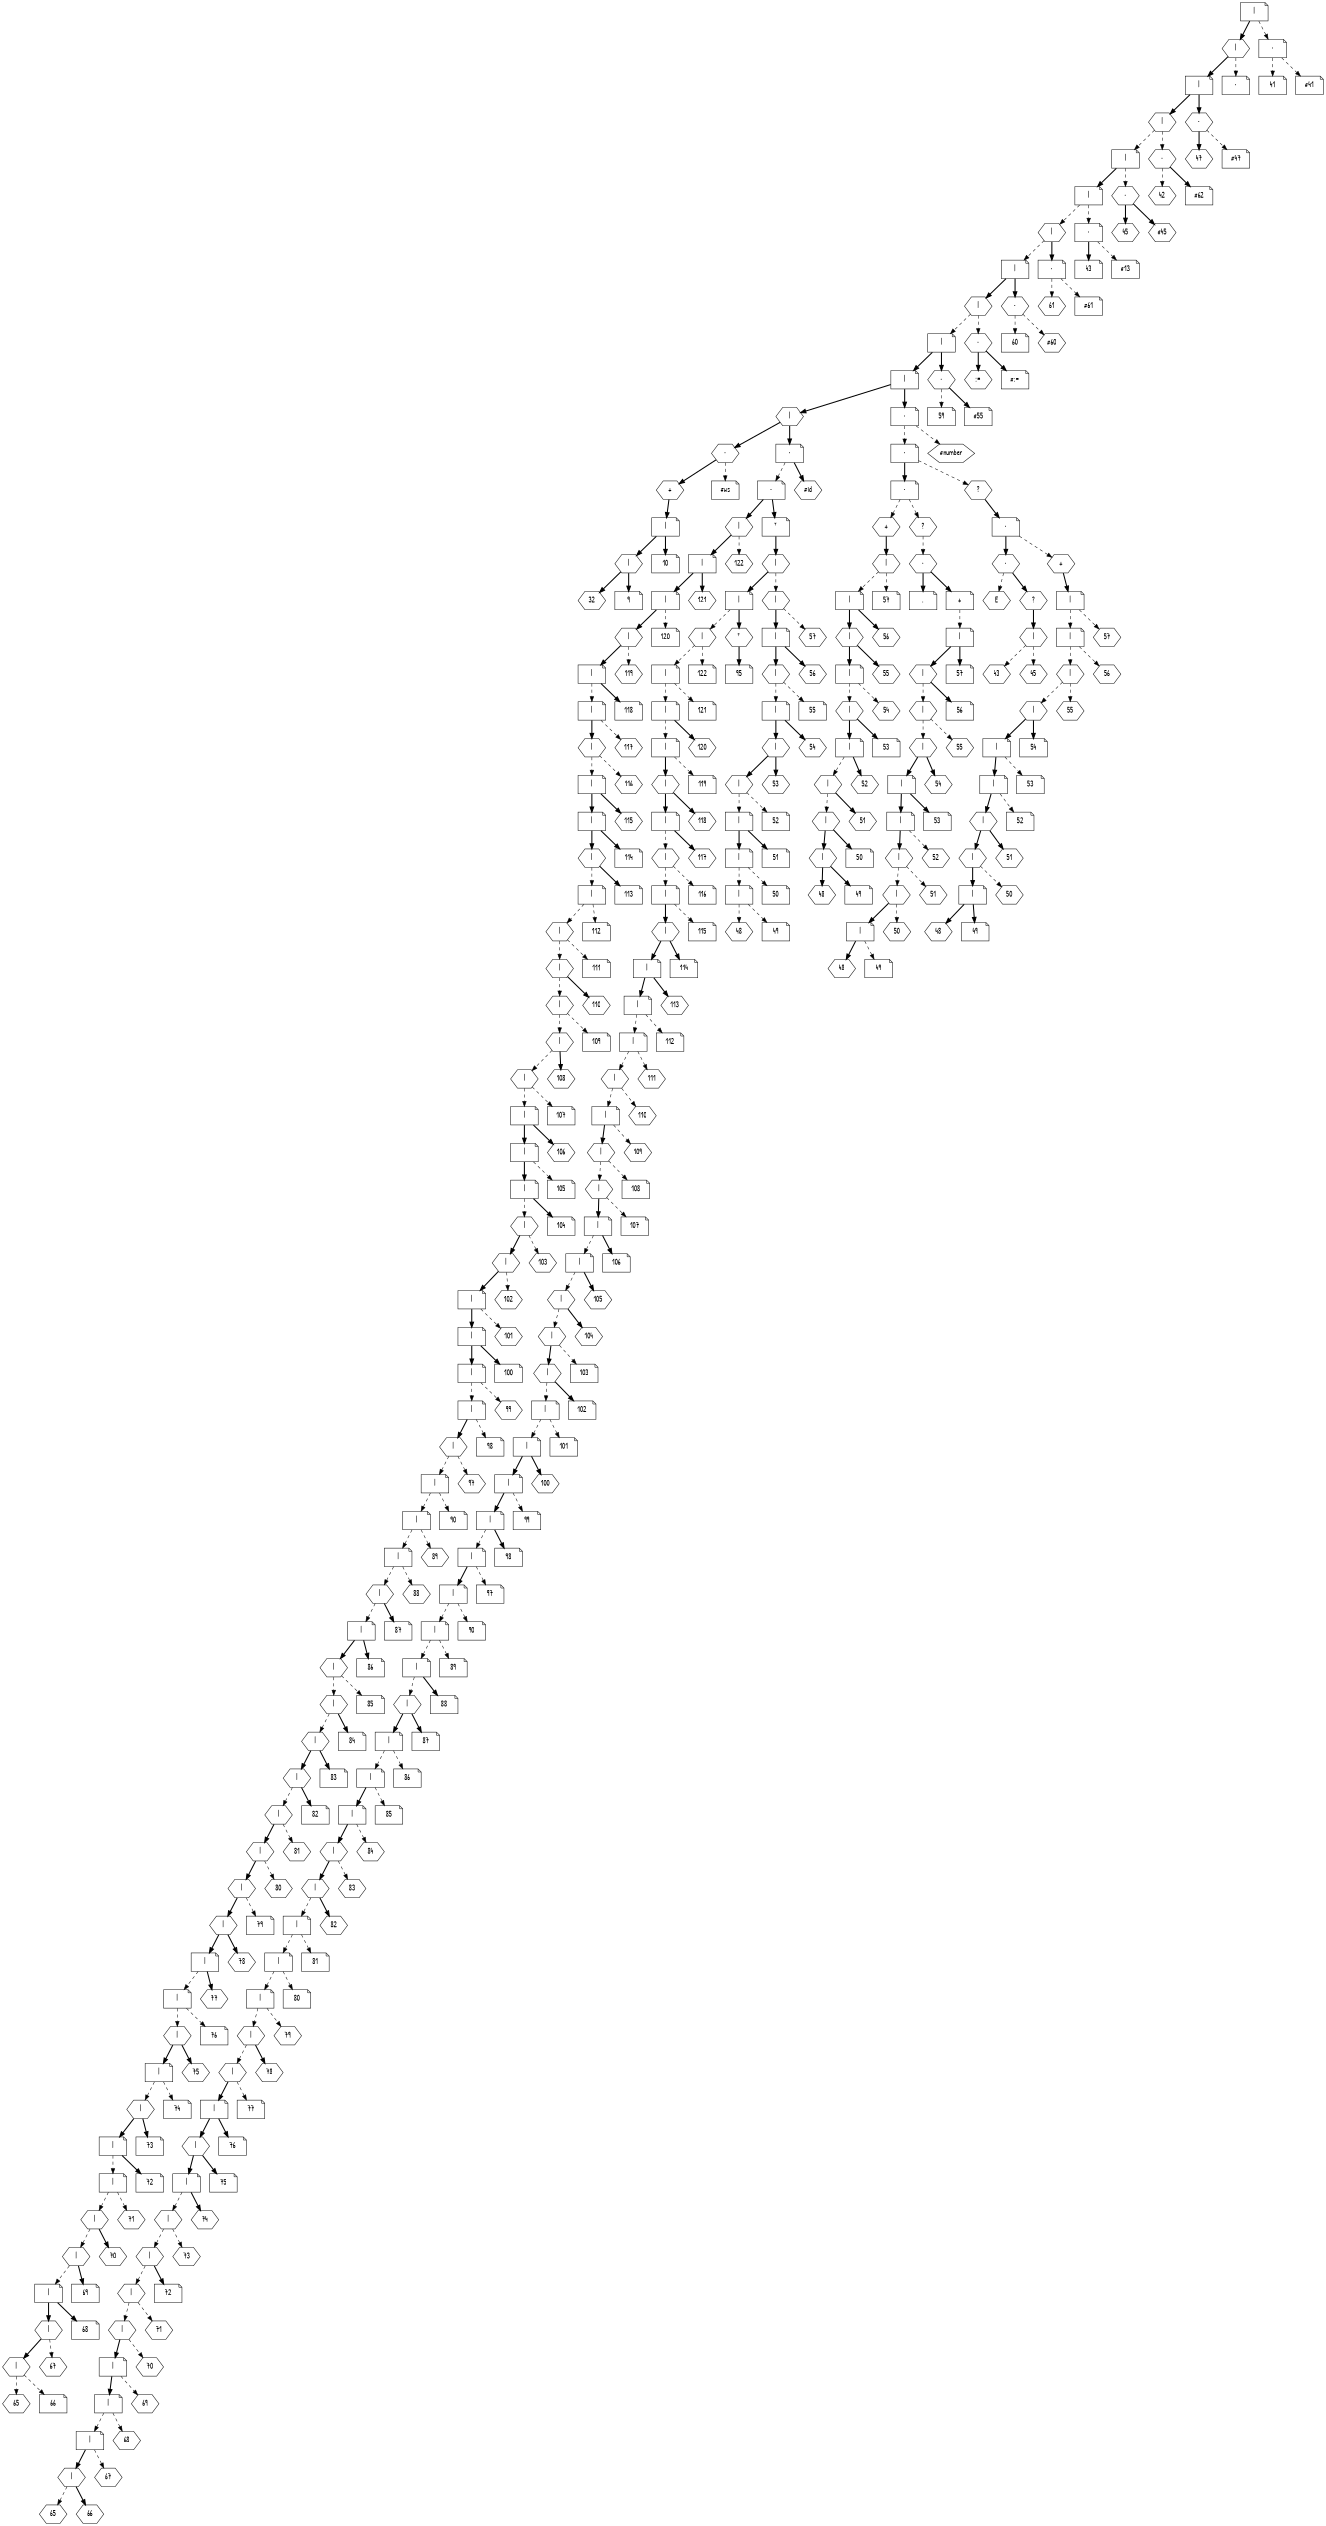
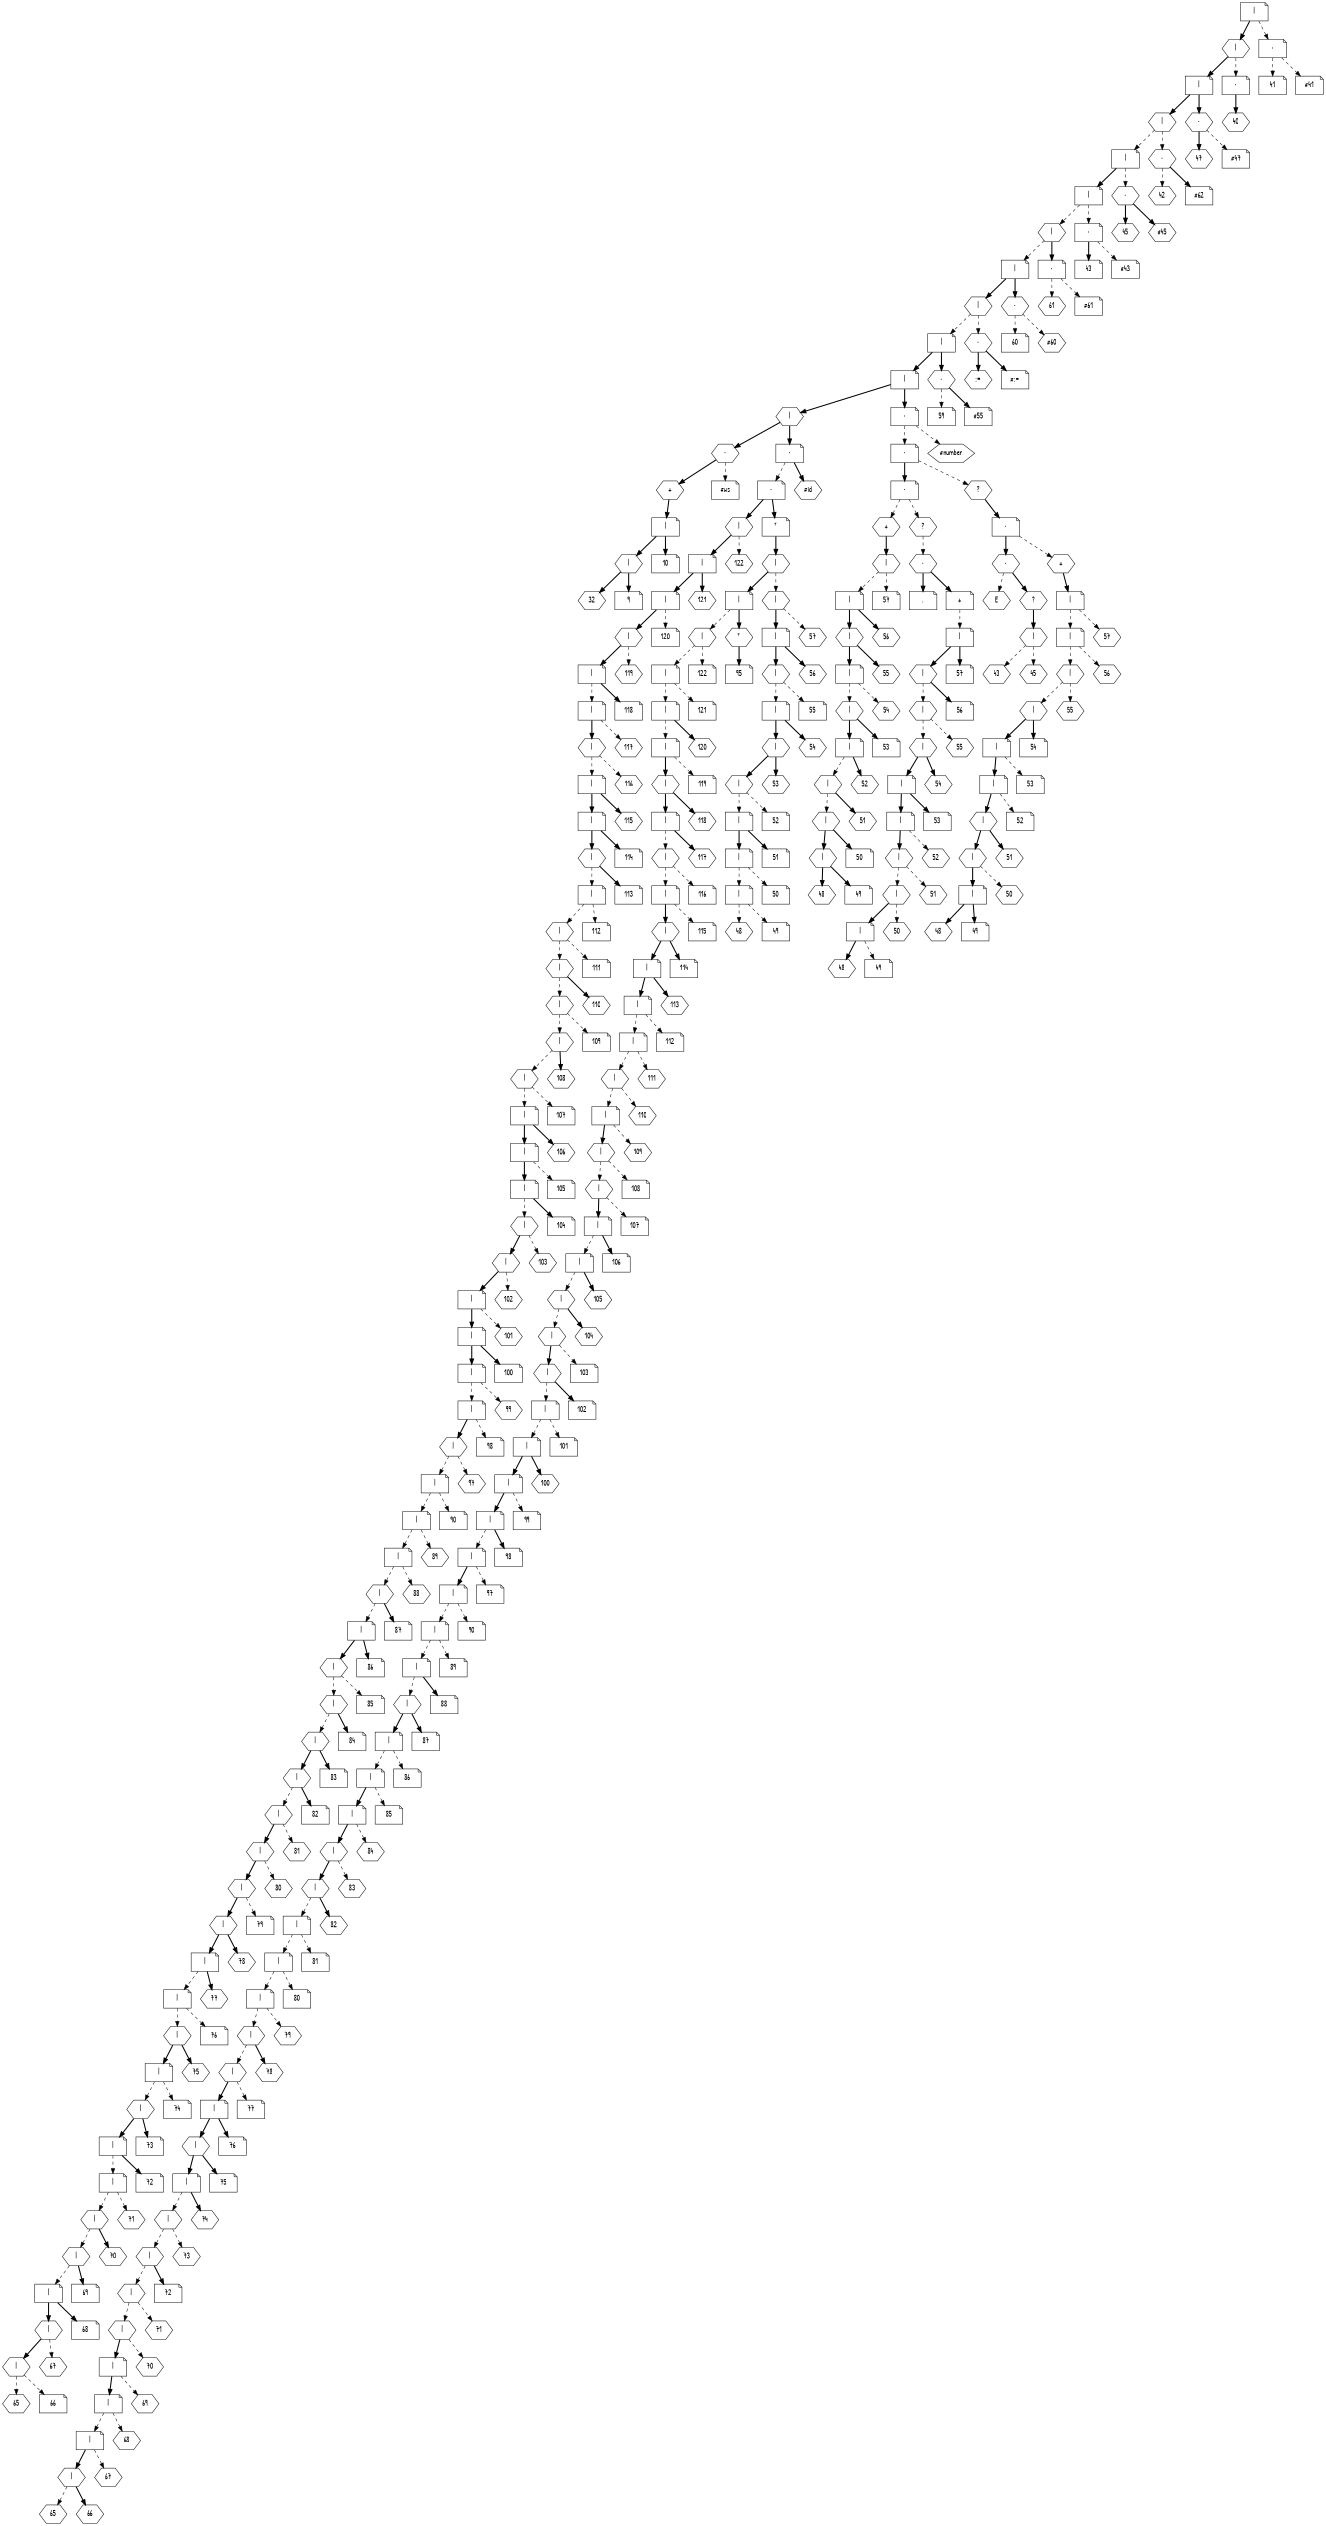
node "40": added
node "#13": label "#13" -> "#43"
